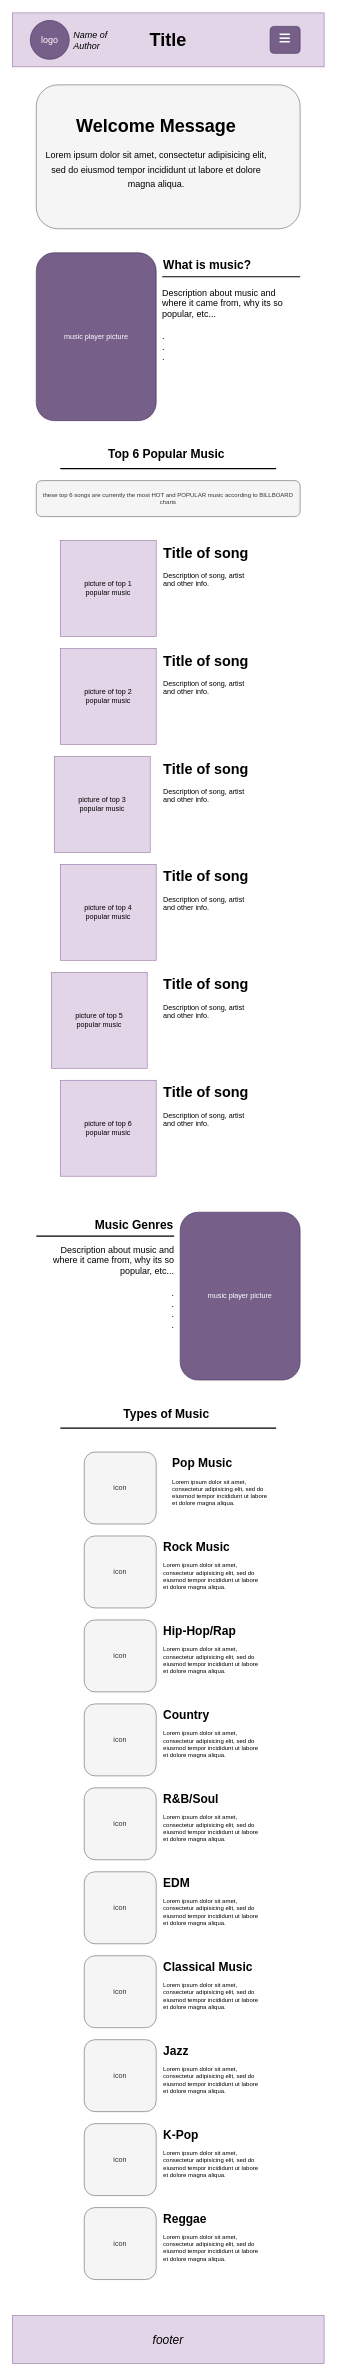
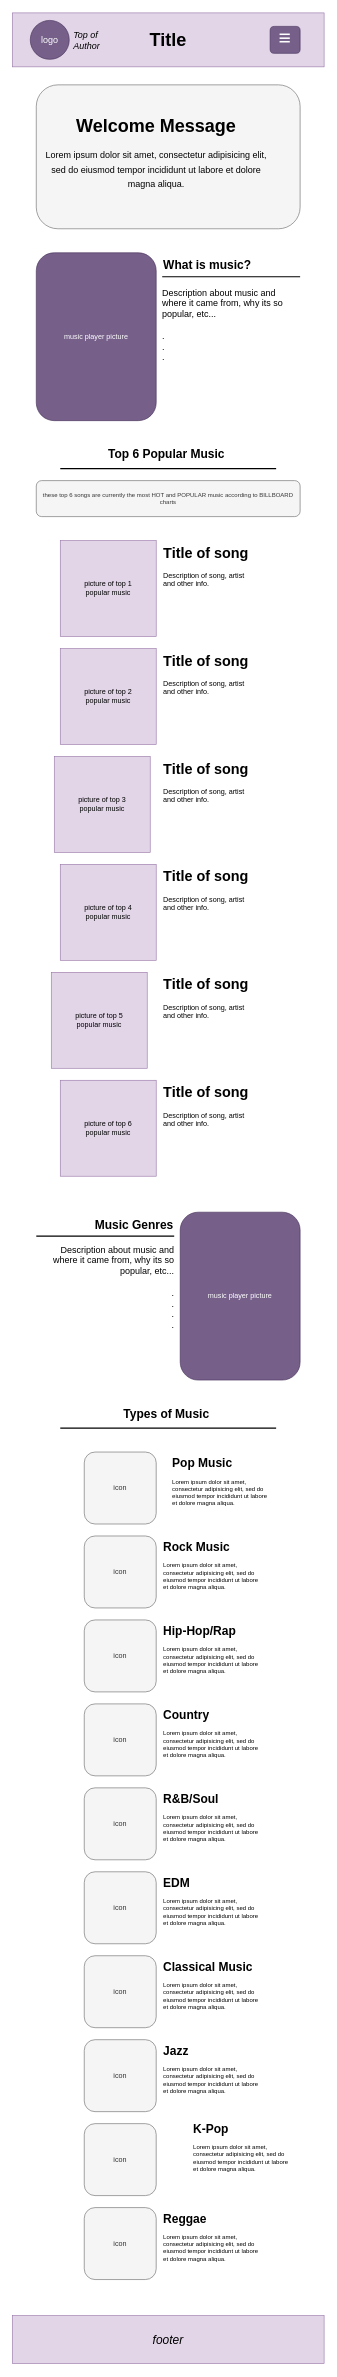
node "Name of Author": label "Name of Author" -> "Top of Author"
node "K-PopLorem ipsum dolor sit amet, consectetur adipisicing elit, sed do eiusmod tempor incididunt ut labore et dolore magna aliqua.": moved (213, 2160) -> (243, 2154)
